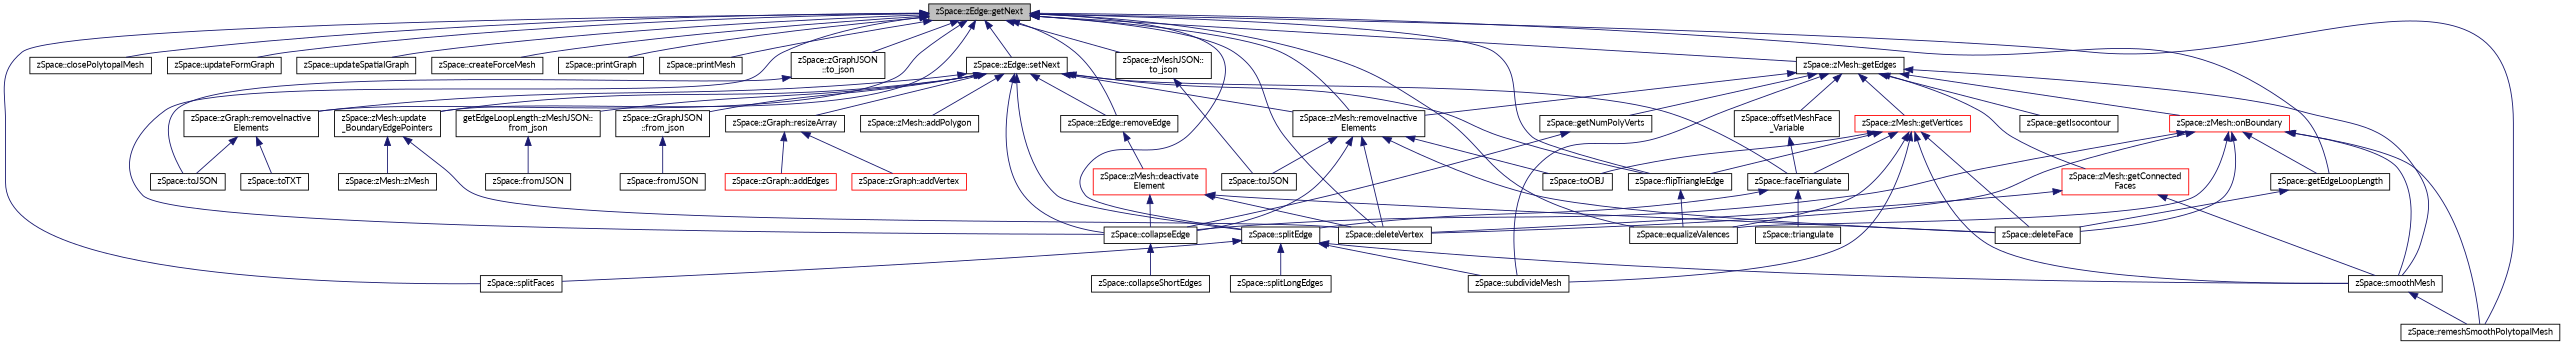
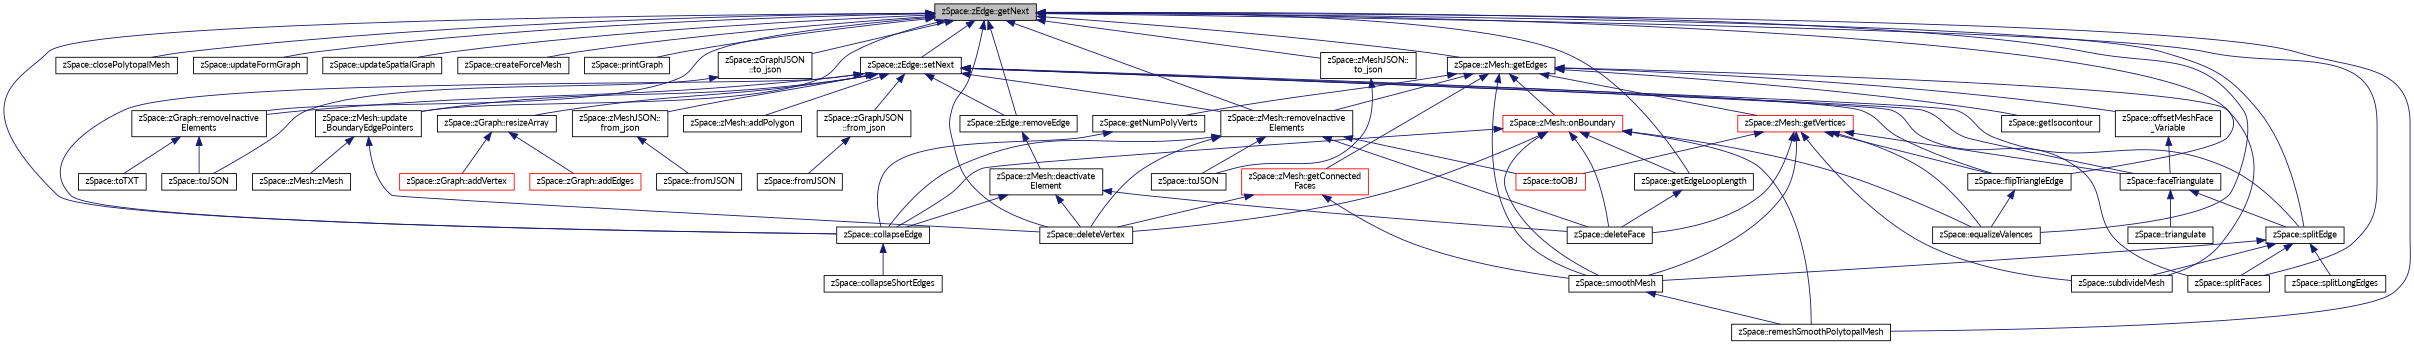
node "zSpace::printMesh": removed
edge "zSpace::splitFaces" -> "zSpace::zEdge::setNext": added
node "getEdgeLoopLength::zMeshJSON:: from_json": label "getEdgeLoopLength::zMeshJSON:: from_json" -> "zSpace::zMeshJSON:: from_json"
node "zSpace::zMesh::deactivate Element": color red -> black
node "zSpace::toOBJ": color black -> red
